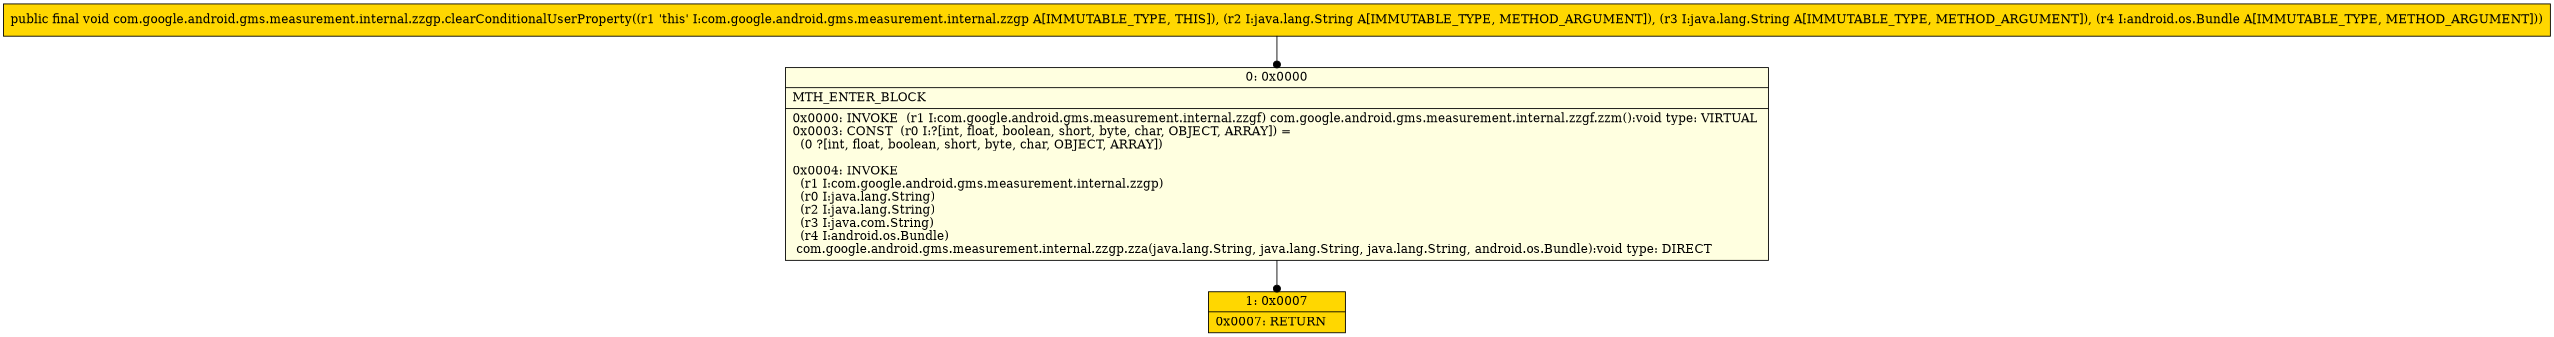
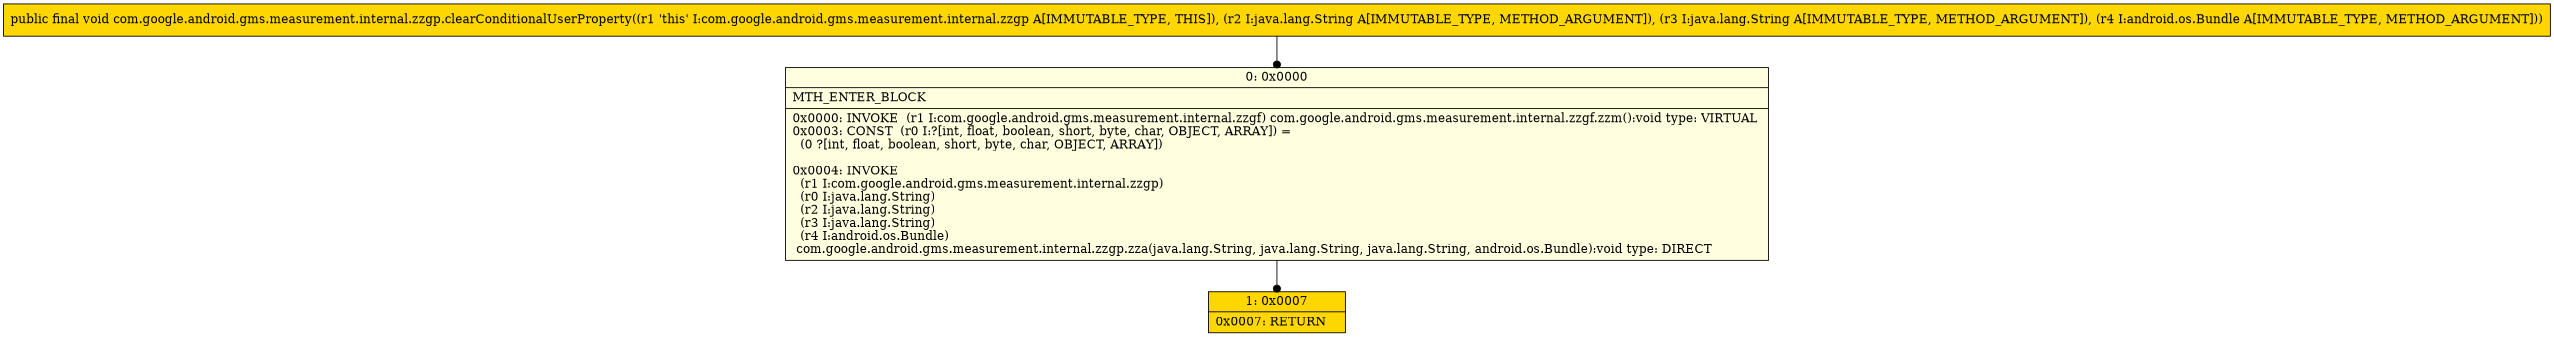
node "0: 0x0000": text "(r3 I:java.com.String)" -> "(r3 I:java.lang.String)"
